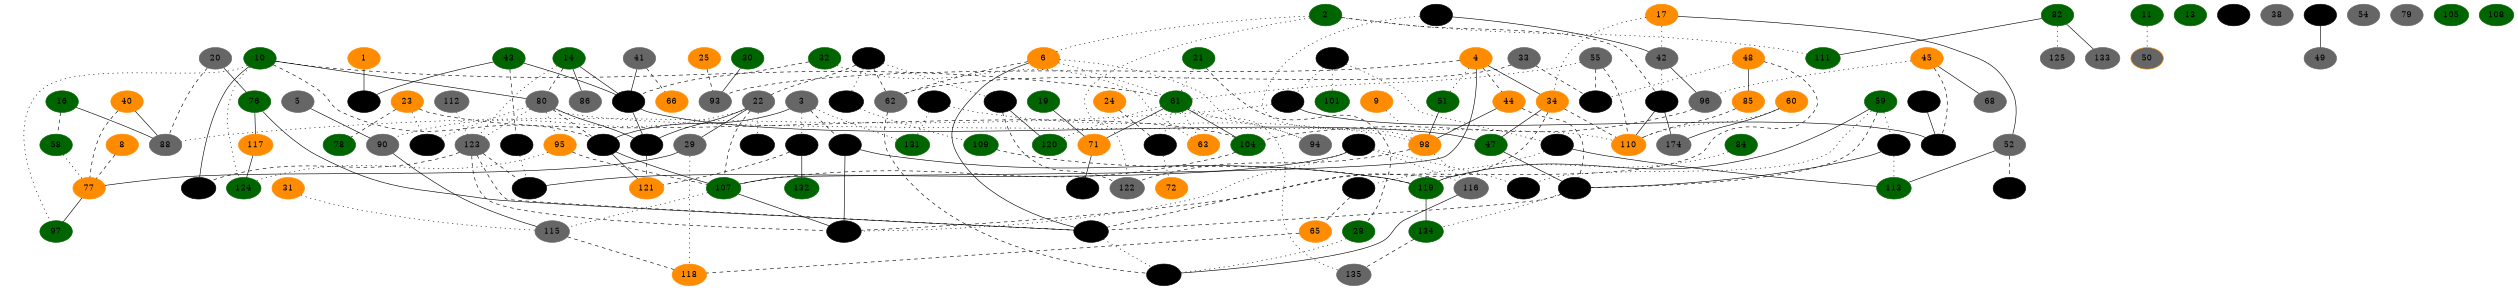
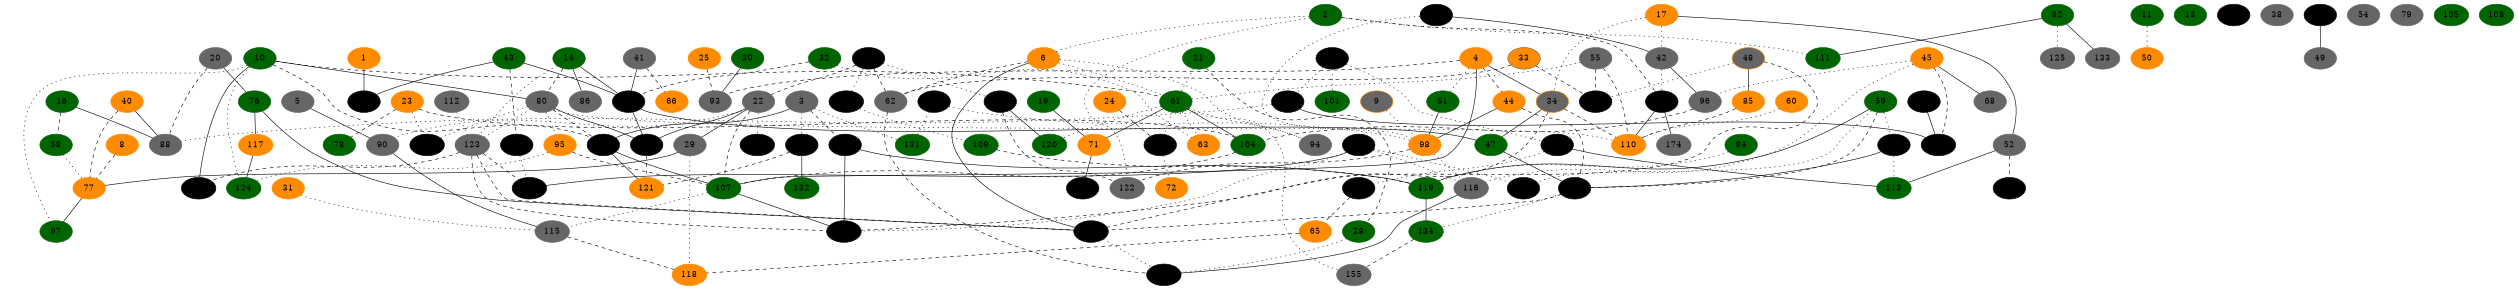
node "33": fillcolor gray40 -> darkorange
node "48": fillcolor darkorange -> gray40
node "50": fillcolor gray40 -> darkorange
node "9": fillcolor darkorange -> gray40
node "34": fillcolor darkorange -> gray40
edge "60" -- "174": removed
edge "45" -- "116": added
node "135": label "135" -> "155"
